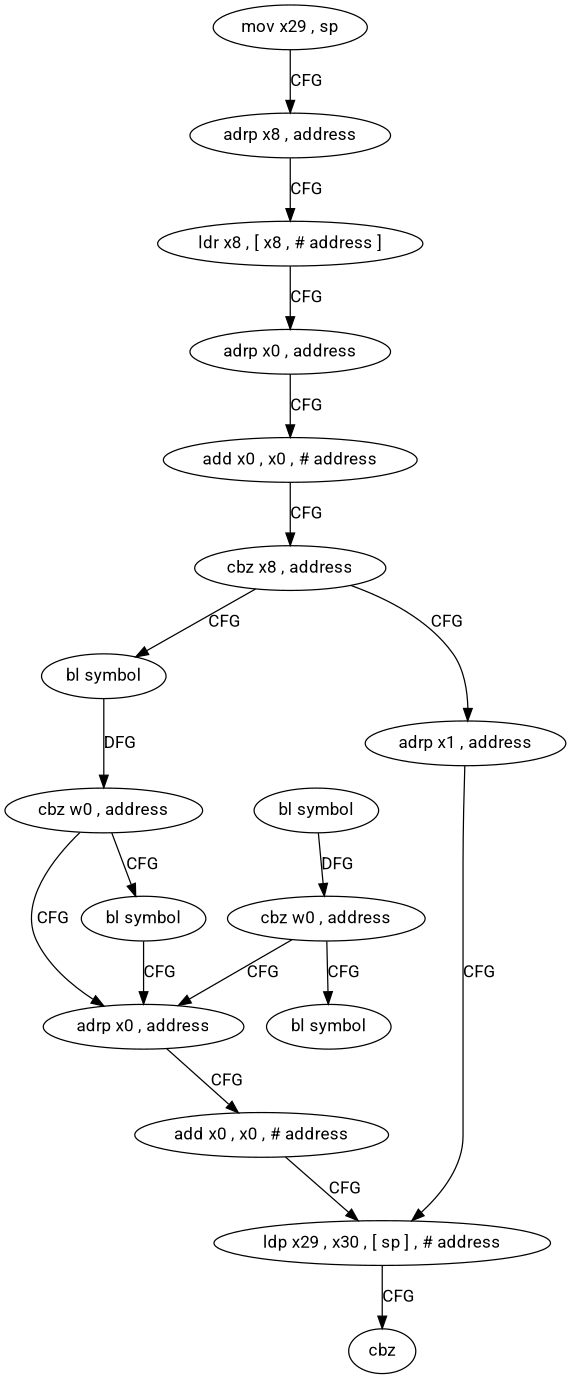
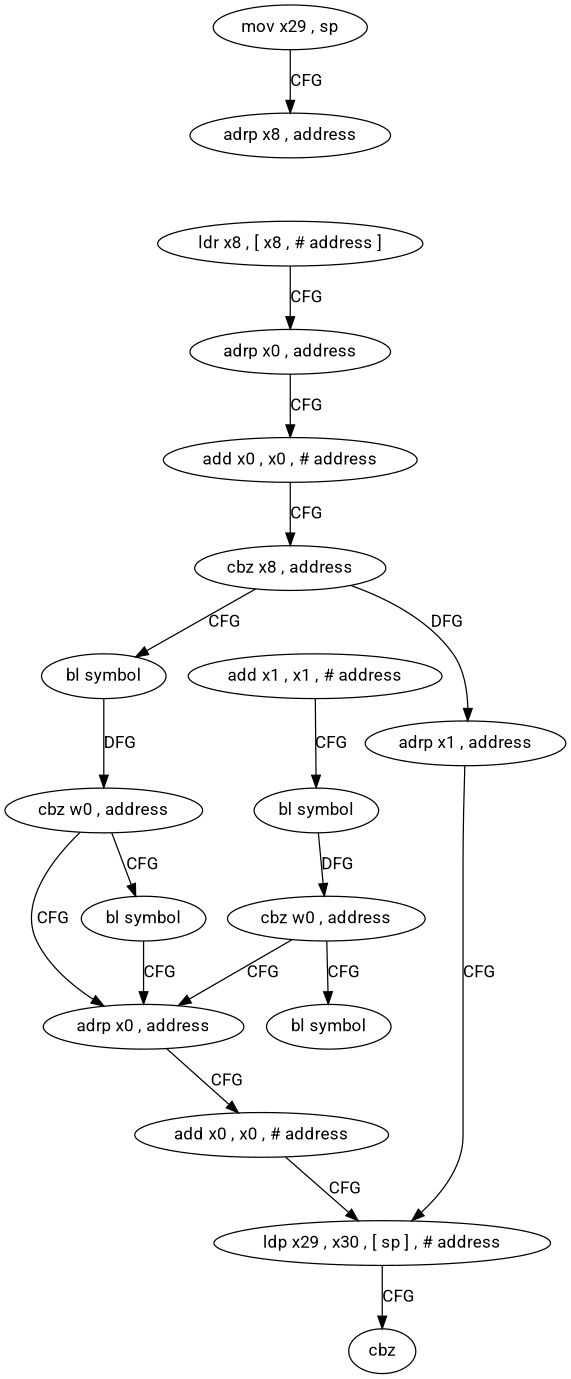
edge "adrp x8 , address" -> "ldr x8 , [ x8 , # address ]": removed, label "CFG"
edge "cbz x8 , address" -> "adrp x1 , address": label "CFG" -> "DFG"
node "add x1 , x1 , # address": added
